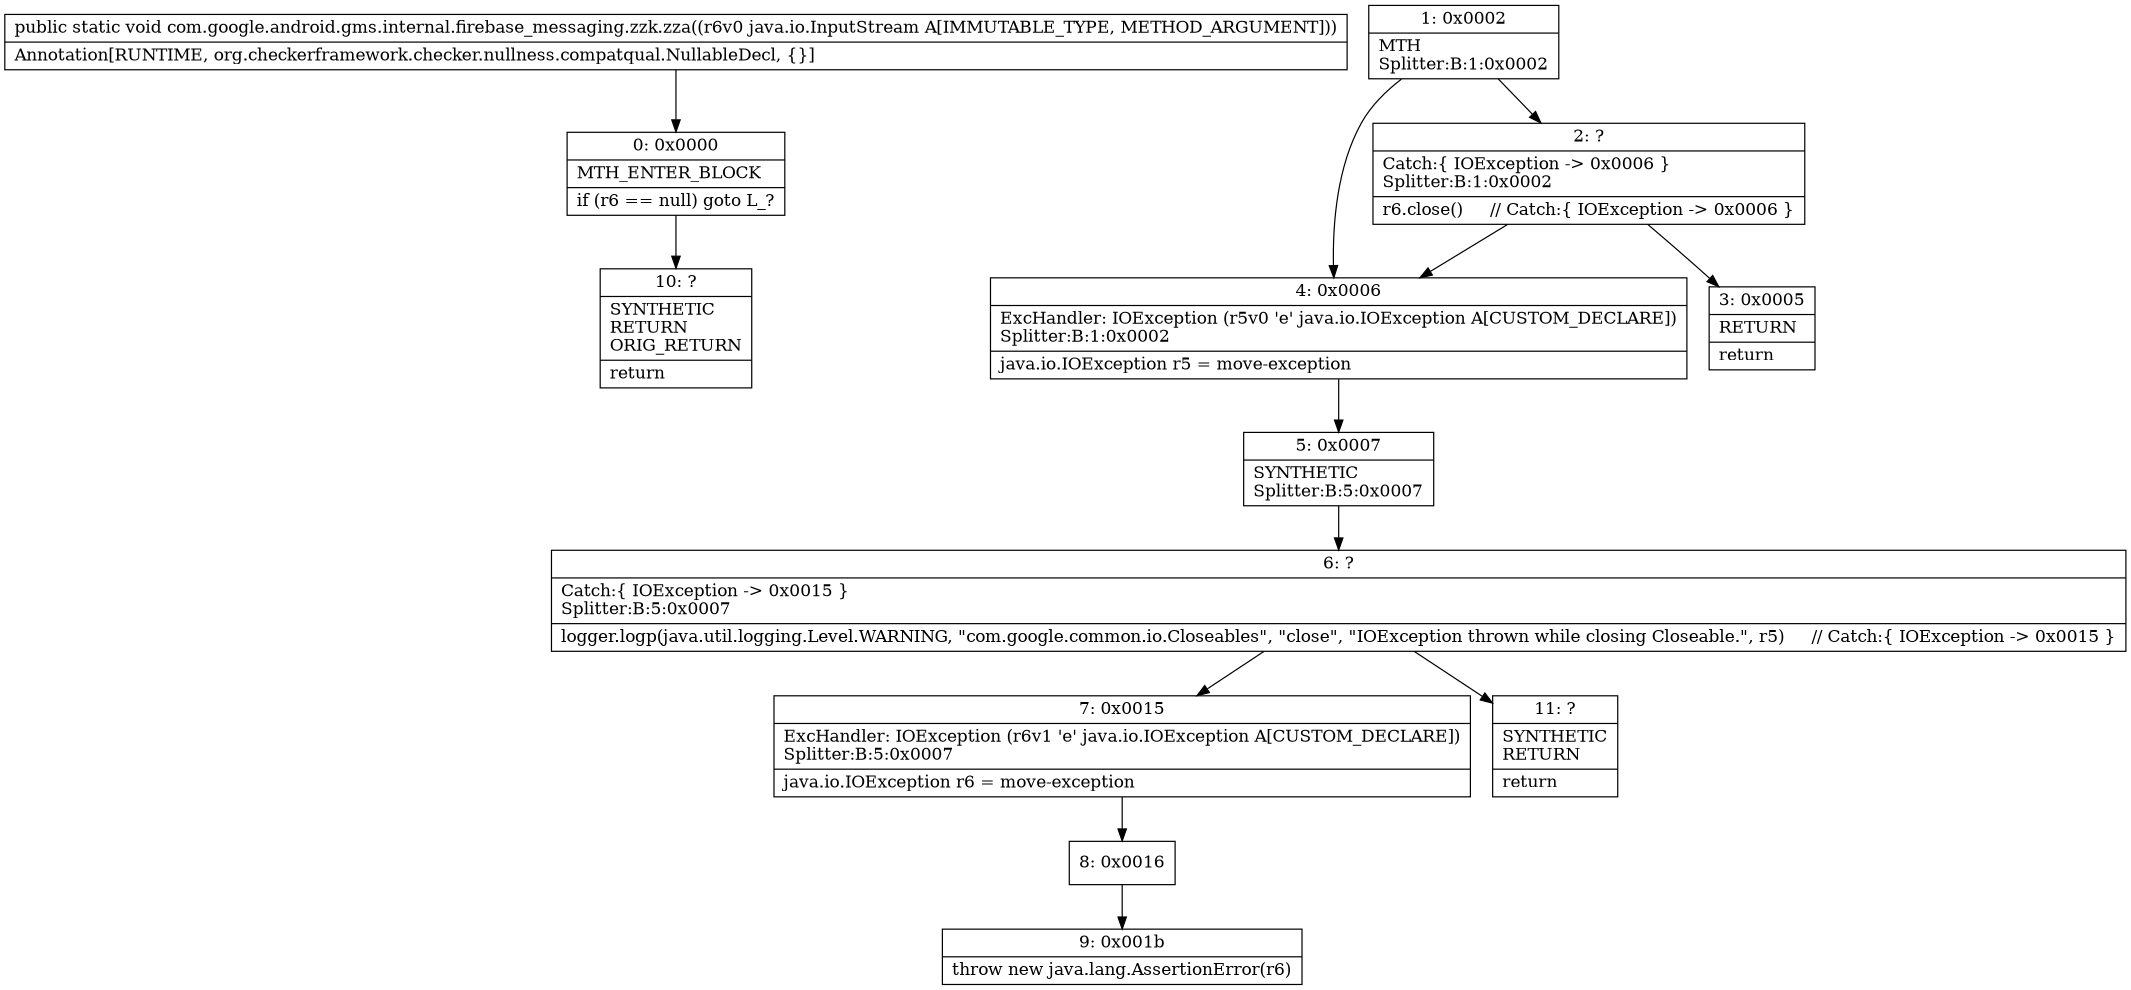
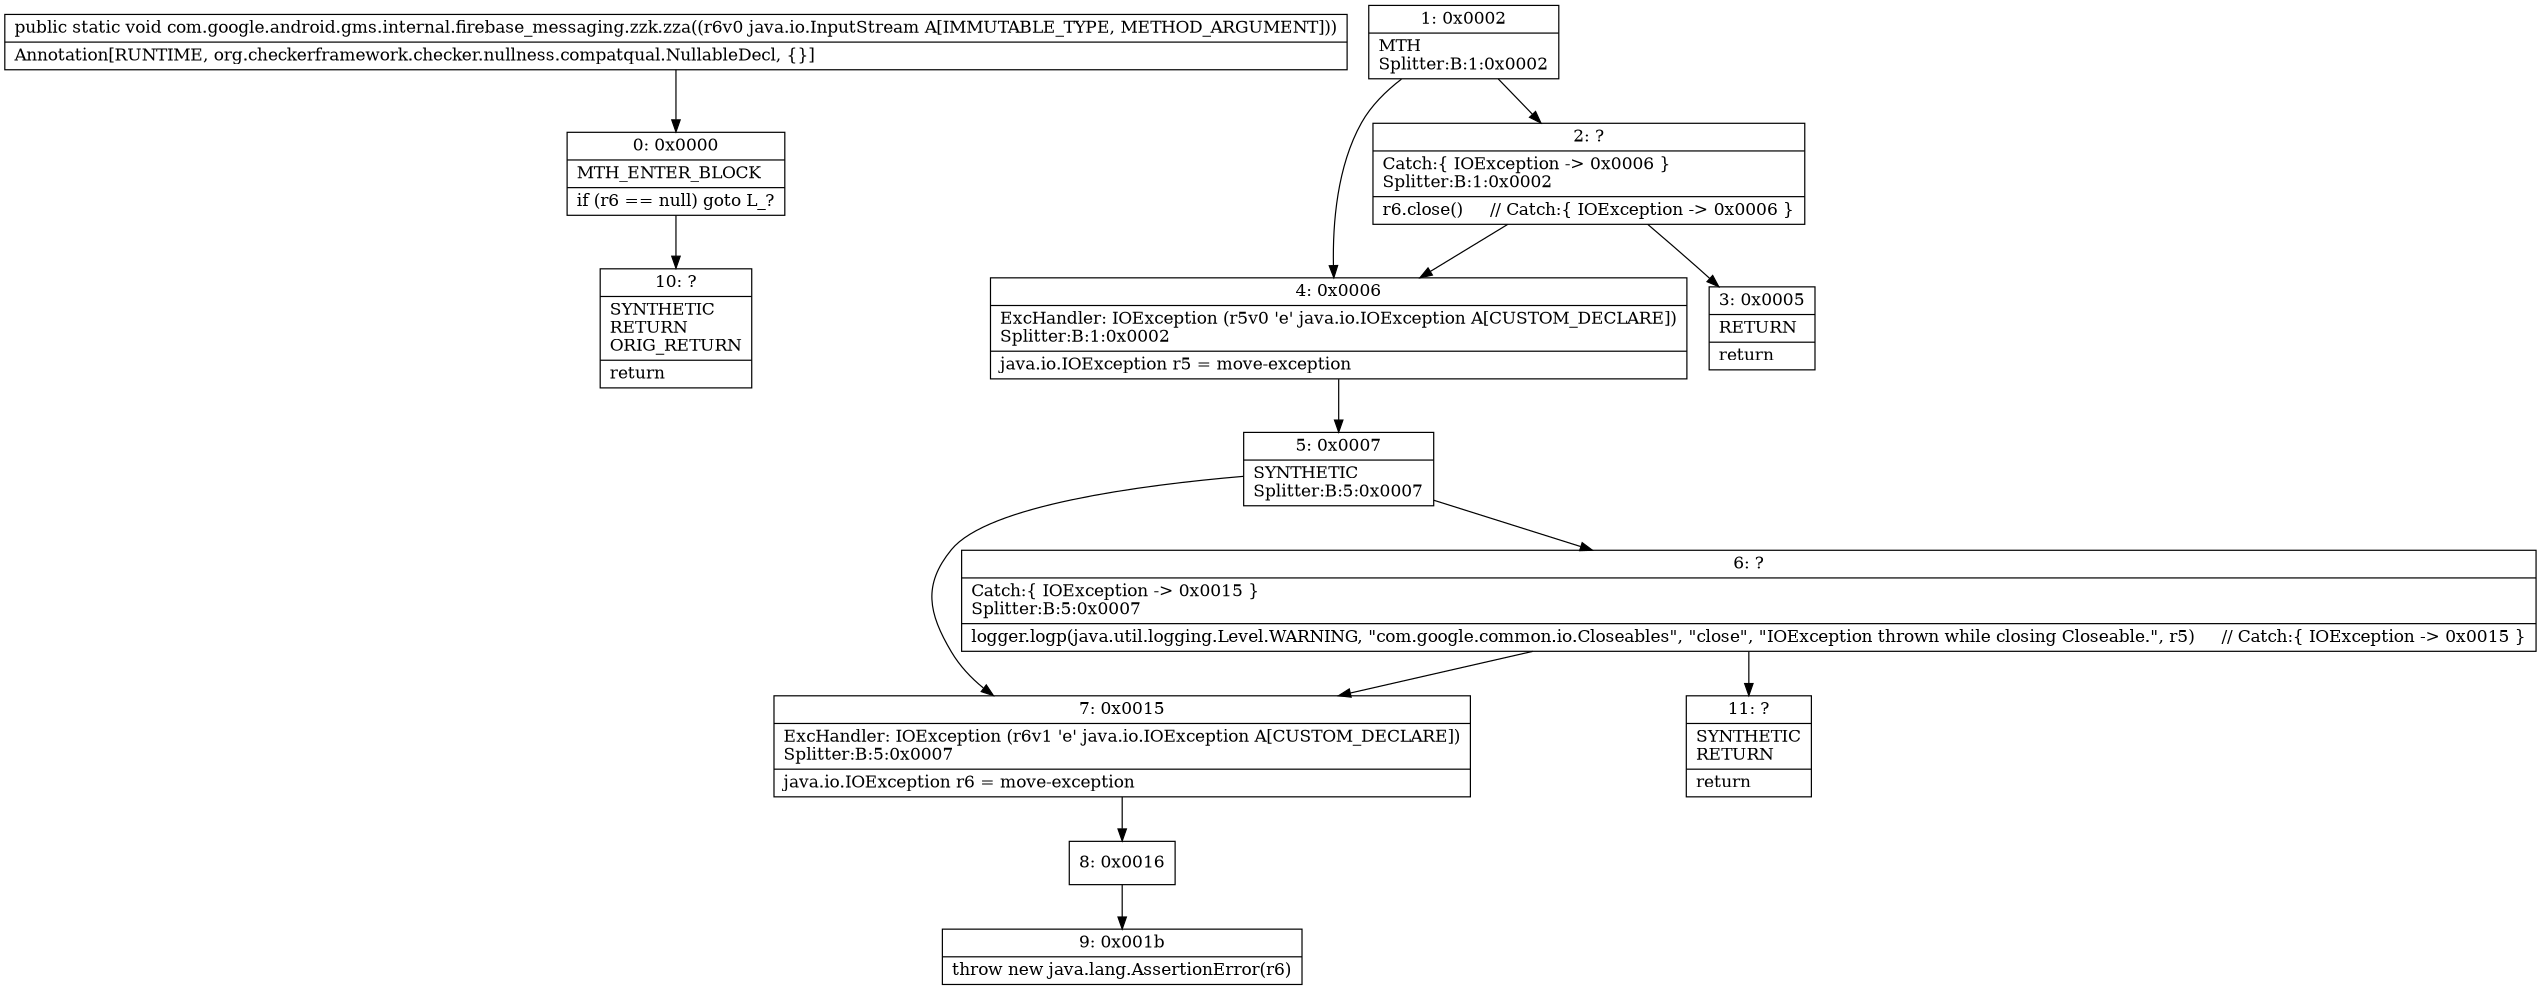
edge "5: 0x0007" -> "7: 0x0015": added
